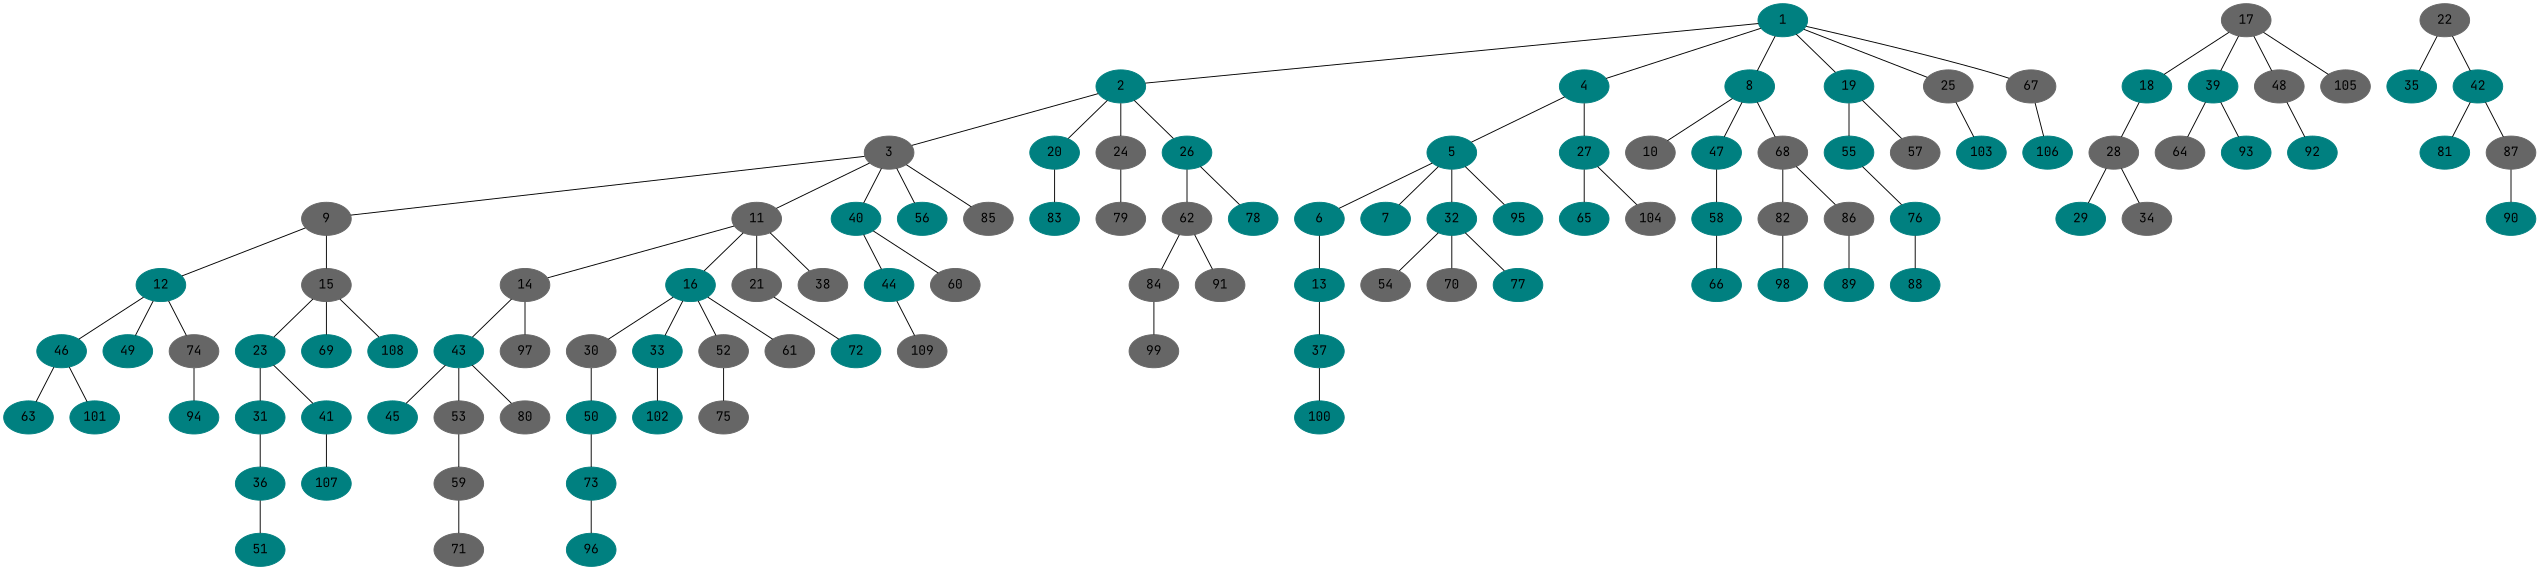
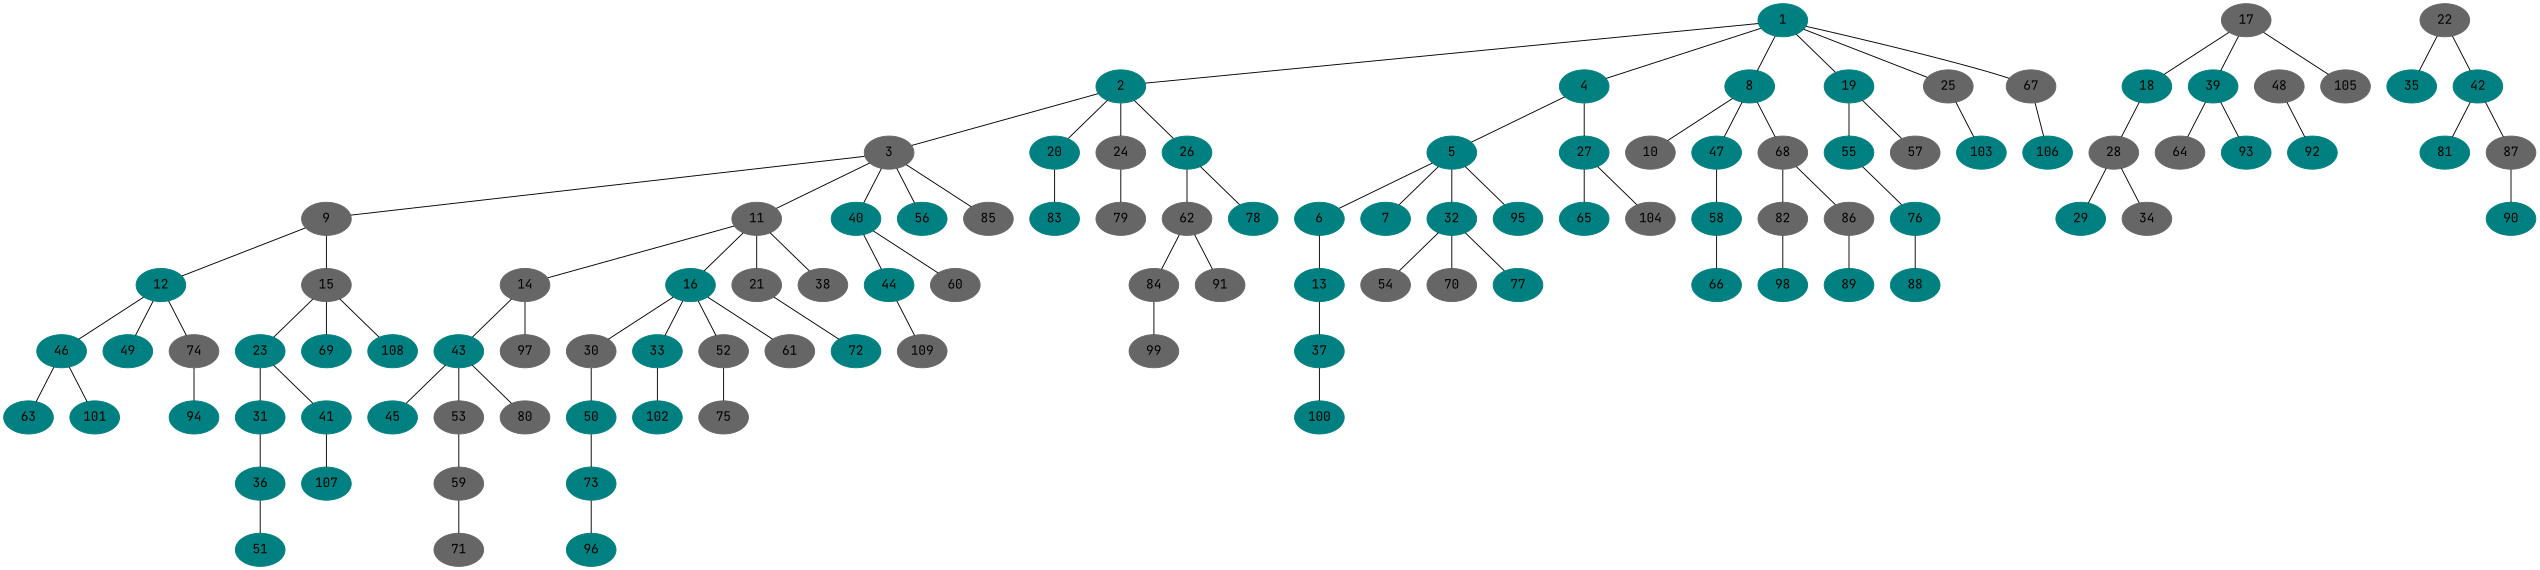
edge "17" -- "48": removed
